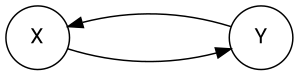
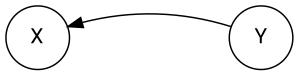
edge "X" -> "Y": removed
